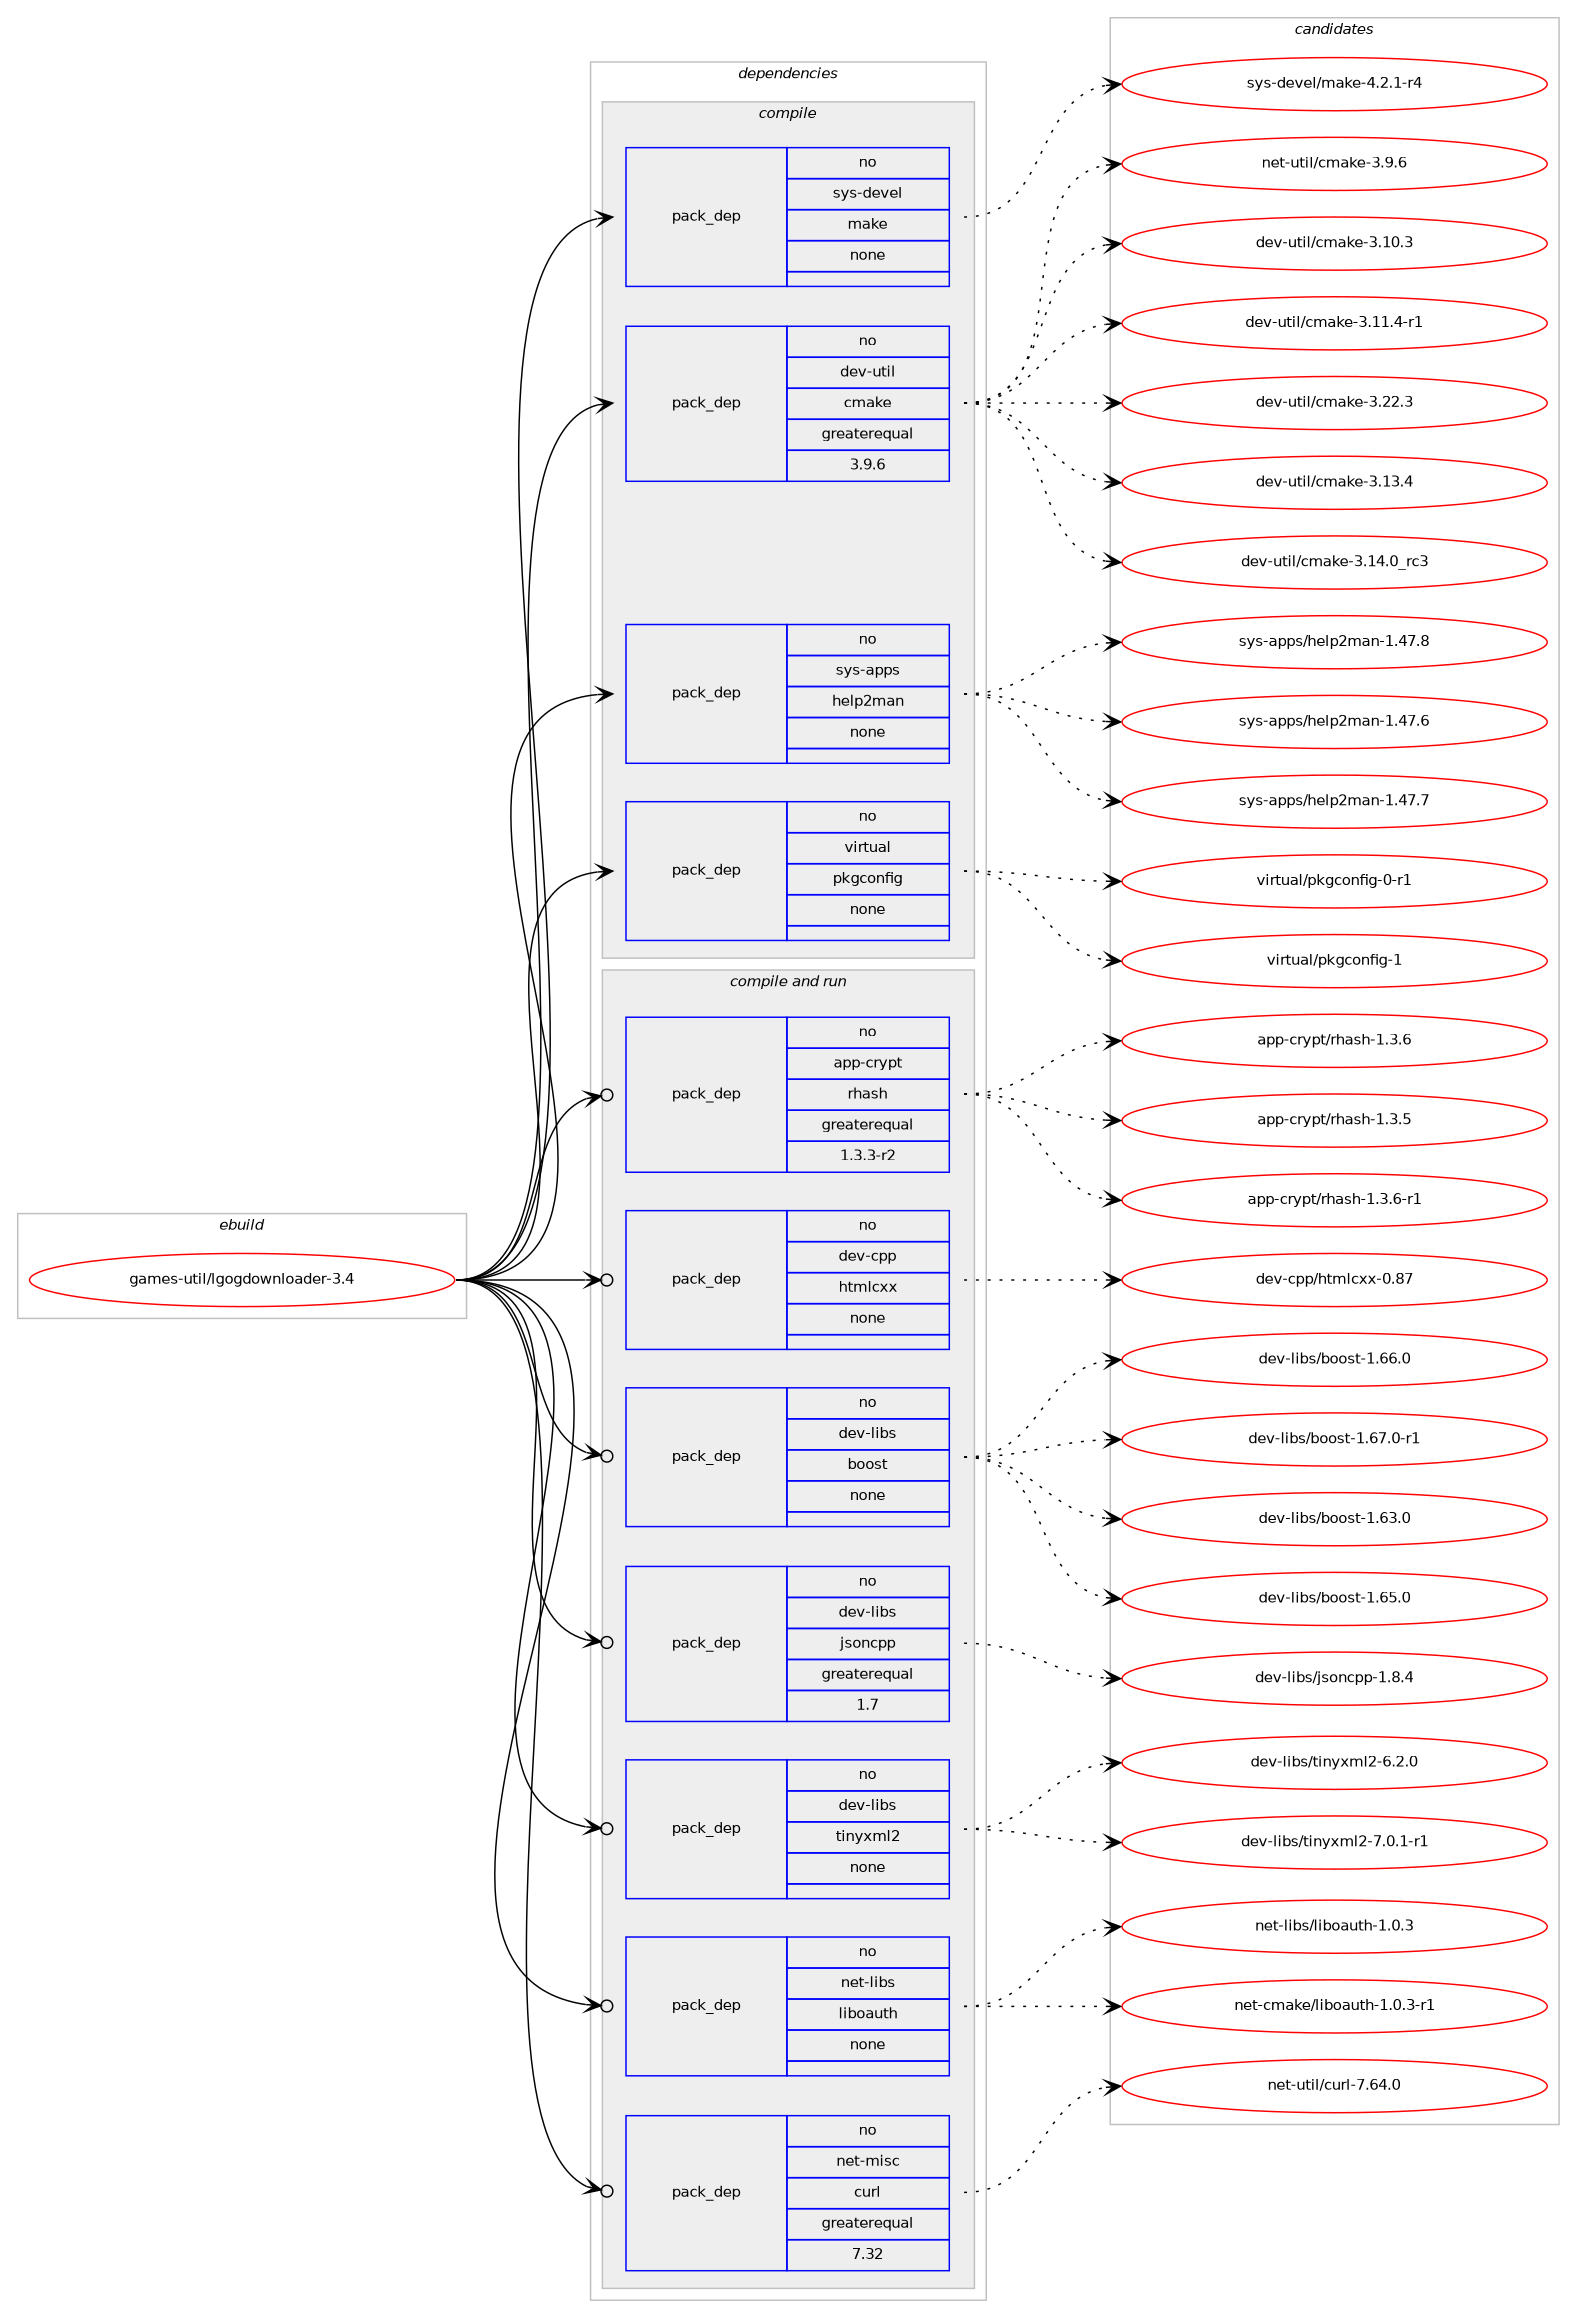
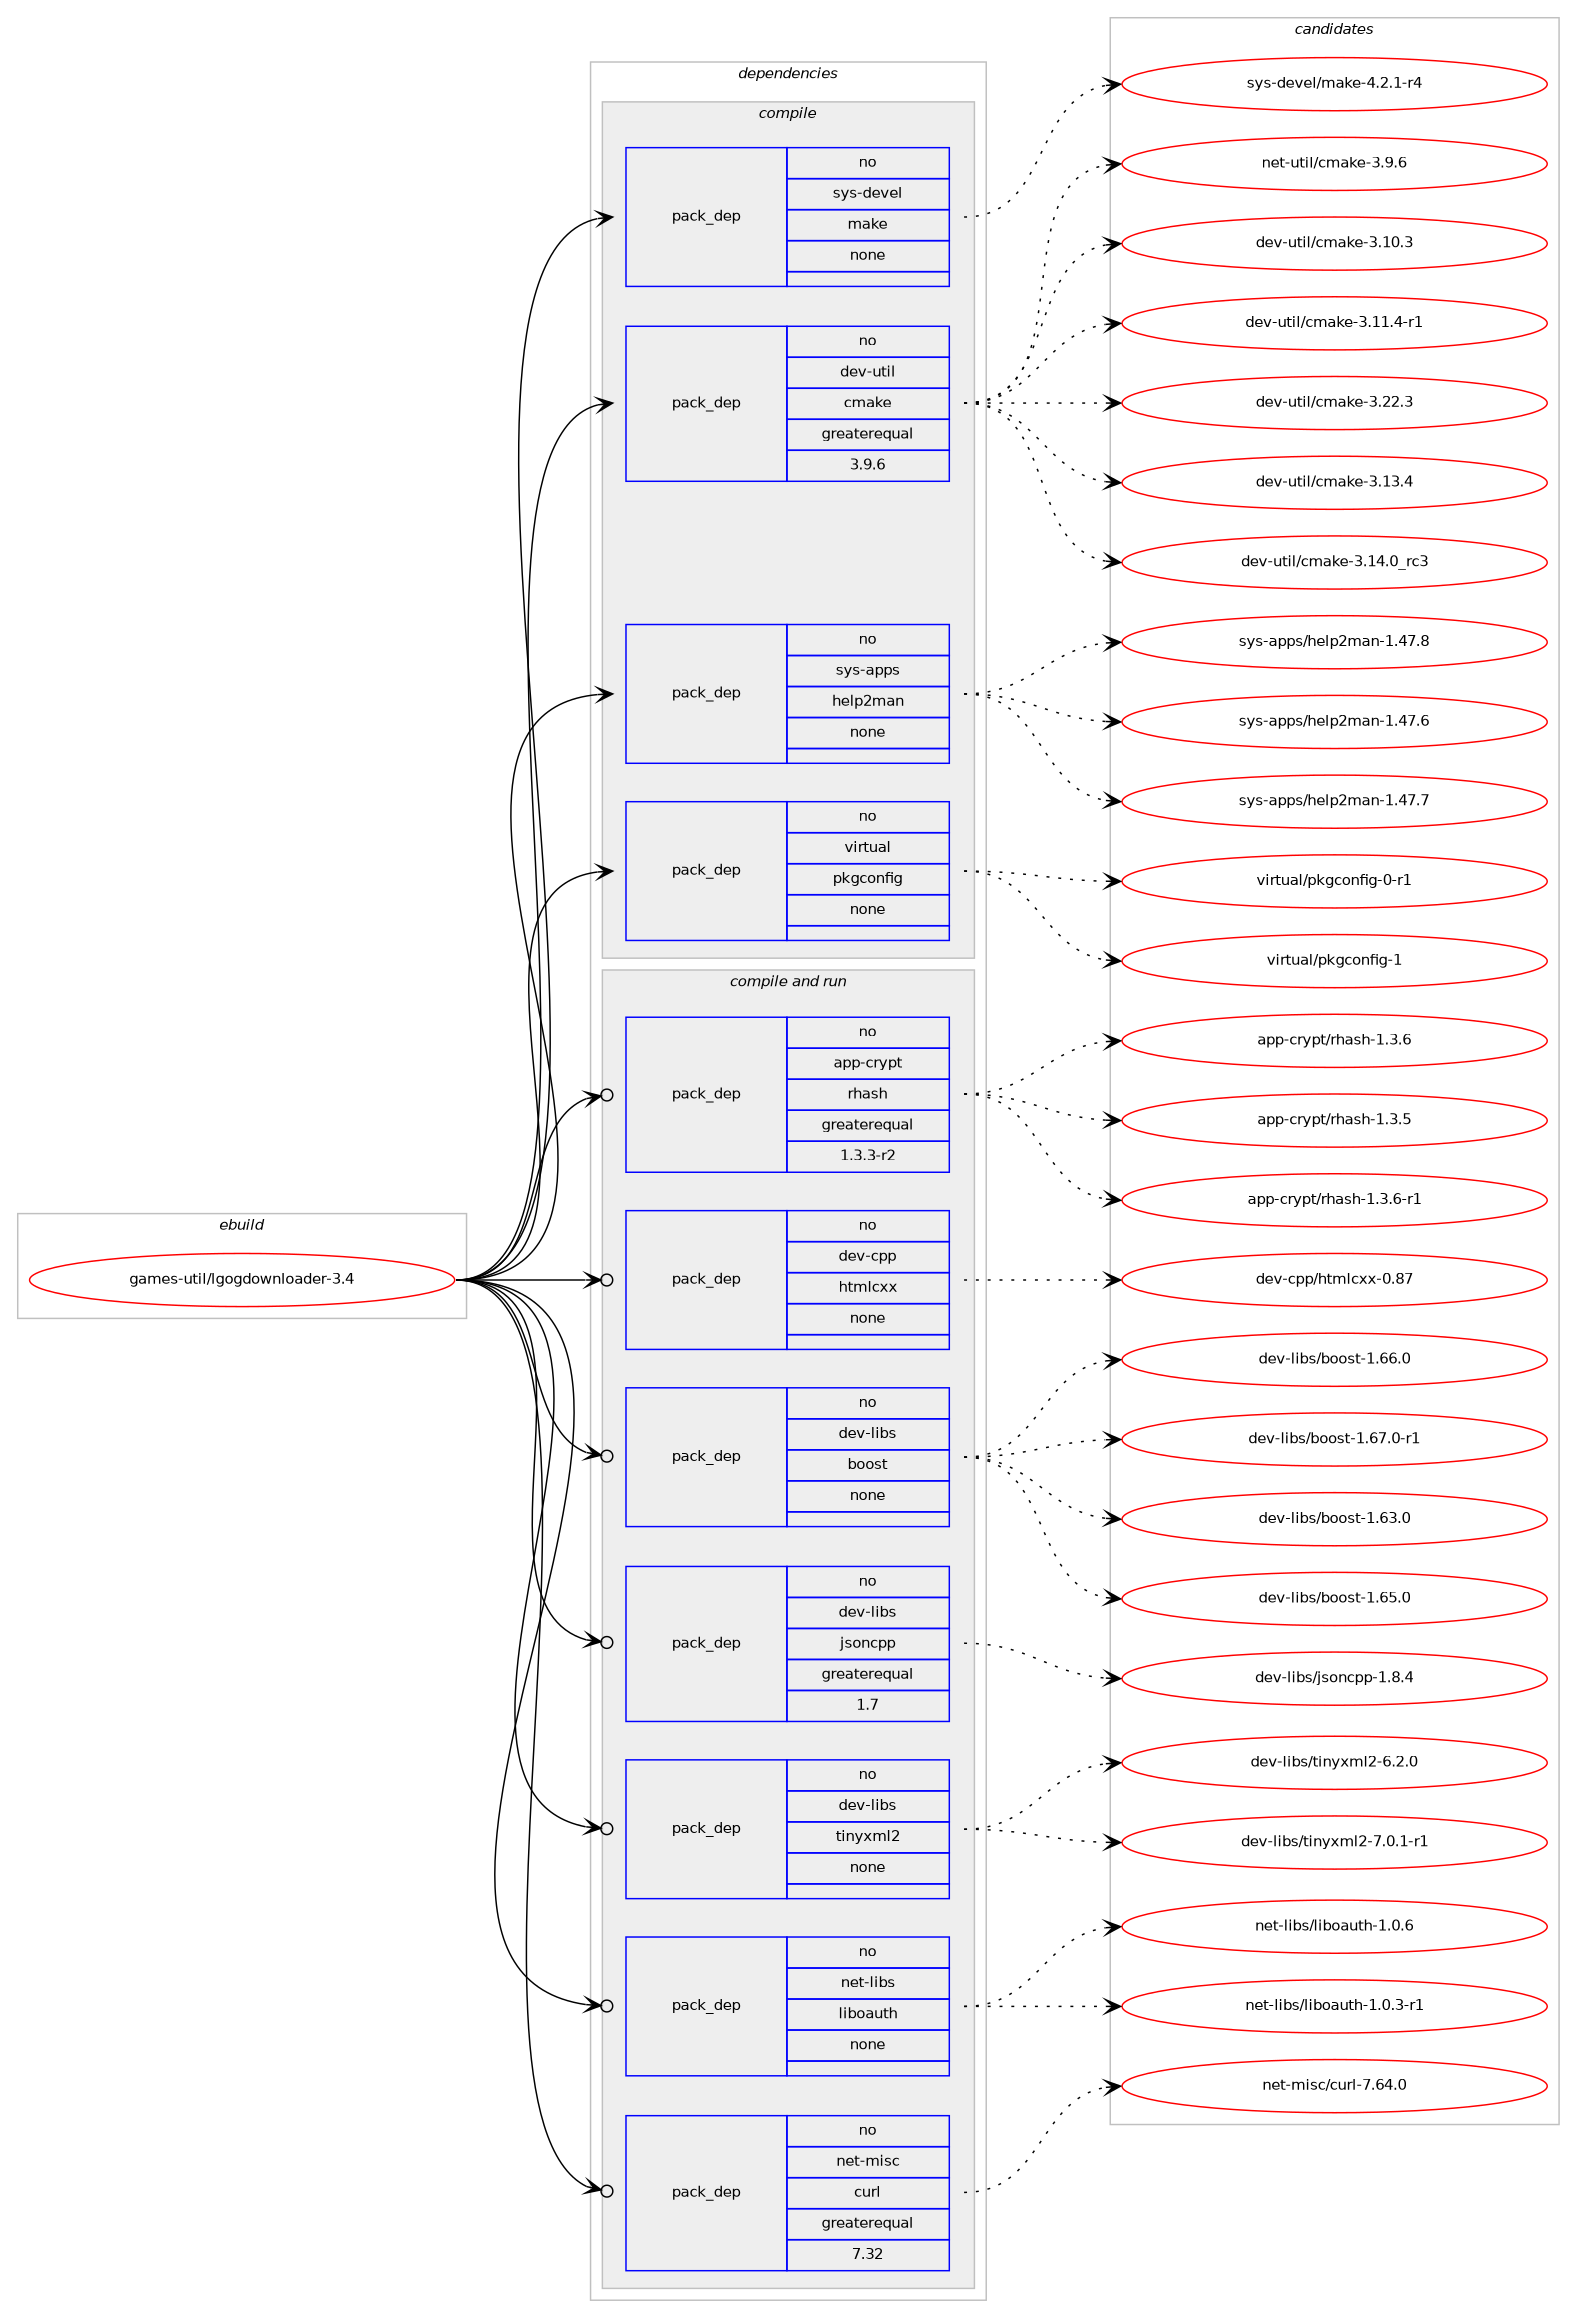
node "net-libs/liboauth-1.0.3": label "net-libs/liboauth-1.0.3" -> "net-libs/liboauth-1.0.6"
node "net-cmake/liboauth-1.0.3-r1": label "net-cmake/liboauth-1.0.3-r1" -> "net-libs/liboauth-1.0.3-r1"
node "net-util/curl-7.64.0": label "net-util/curl-7.64.0" -> "net-misc/curl-7.64.0"
